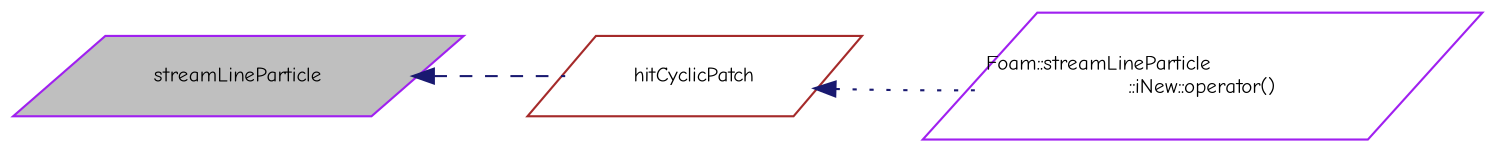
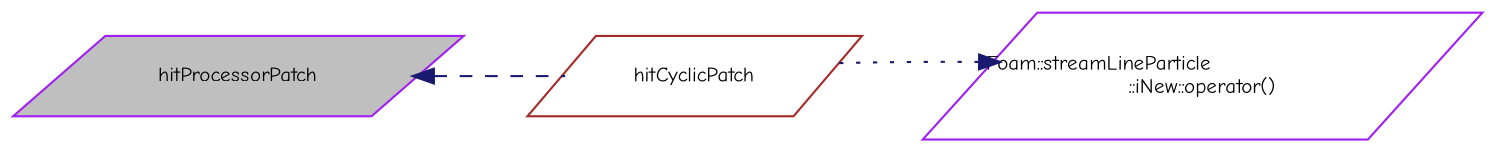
node "streamLineParticle": label "streamLineParticle" -> "hitProcessorPatch"
edge "Foam::streamLineParticle ::iNew::operator()" -> "hitCyclicPatch": reversed
